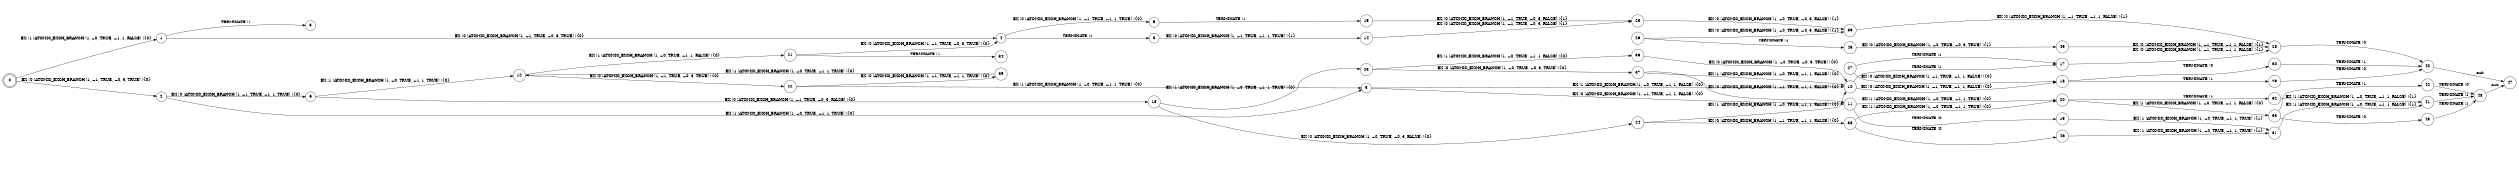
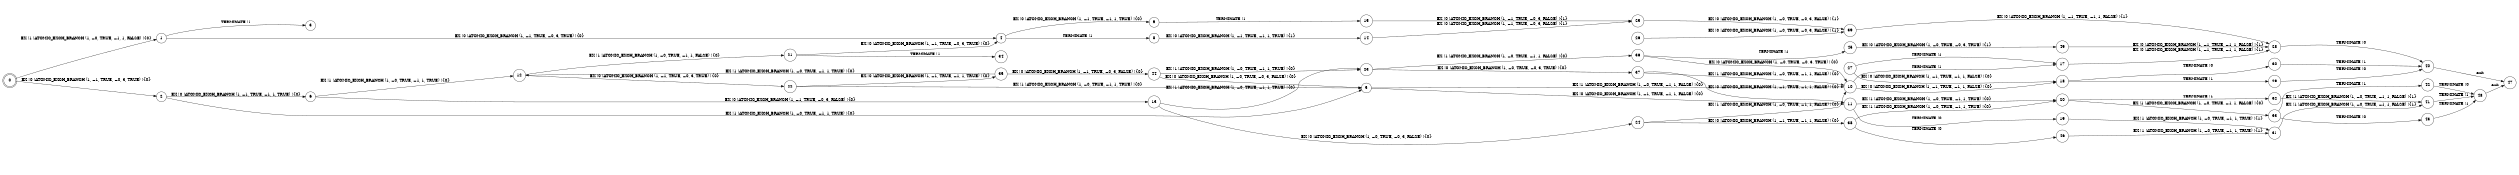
edge "26" -> "45": now "36" -> "45"
node "44": added
